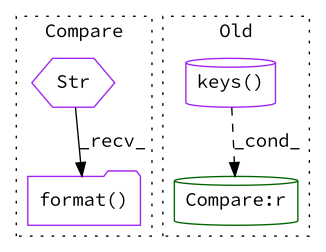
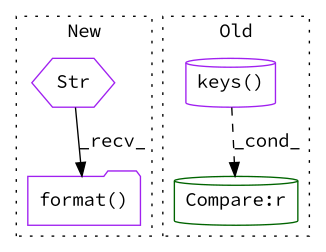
cluster "Compare": label "Compare" -> "New"
